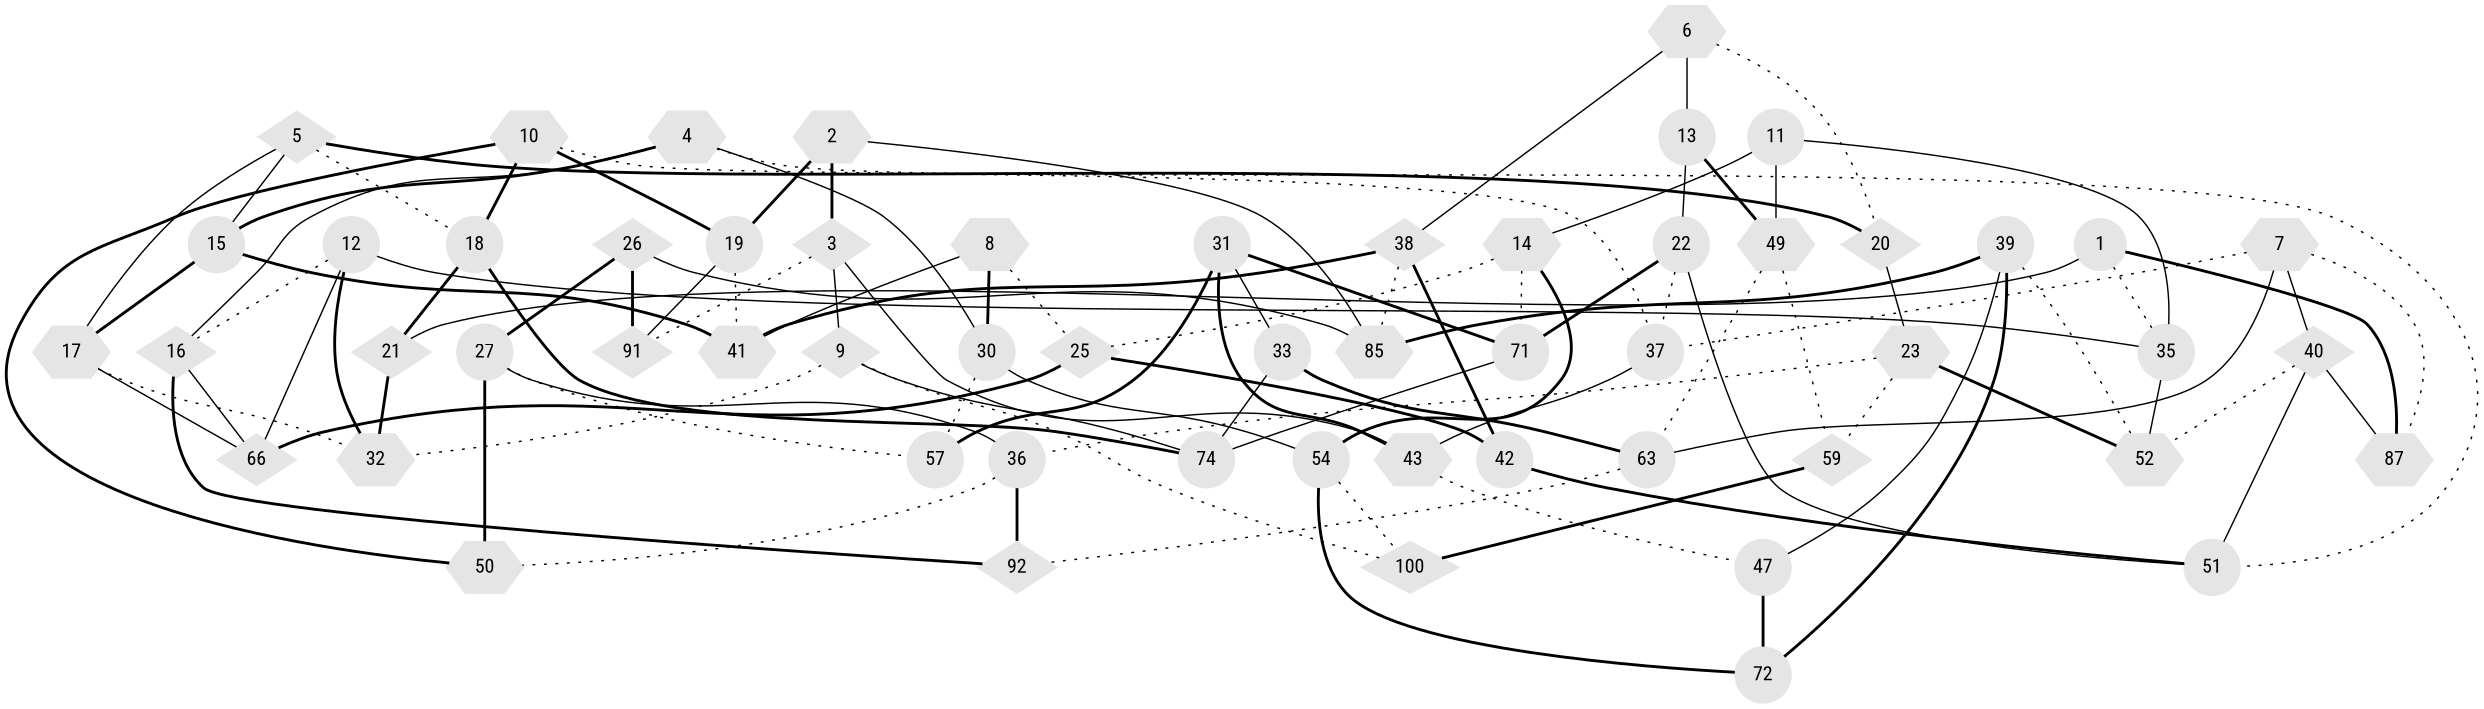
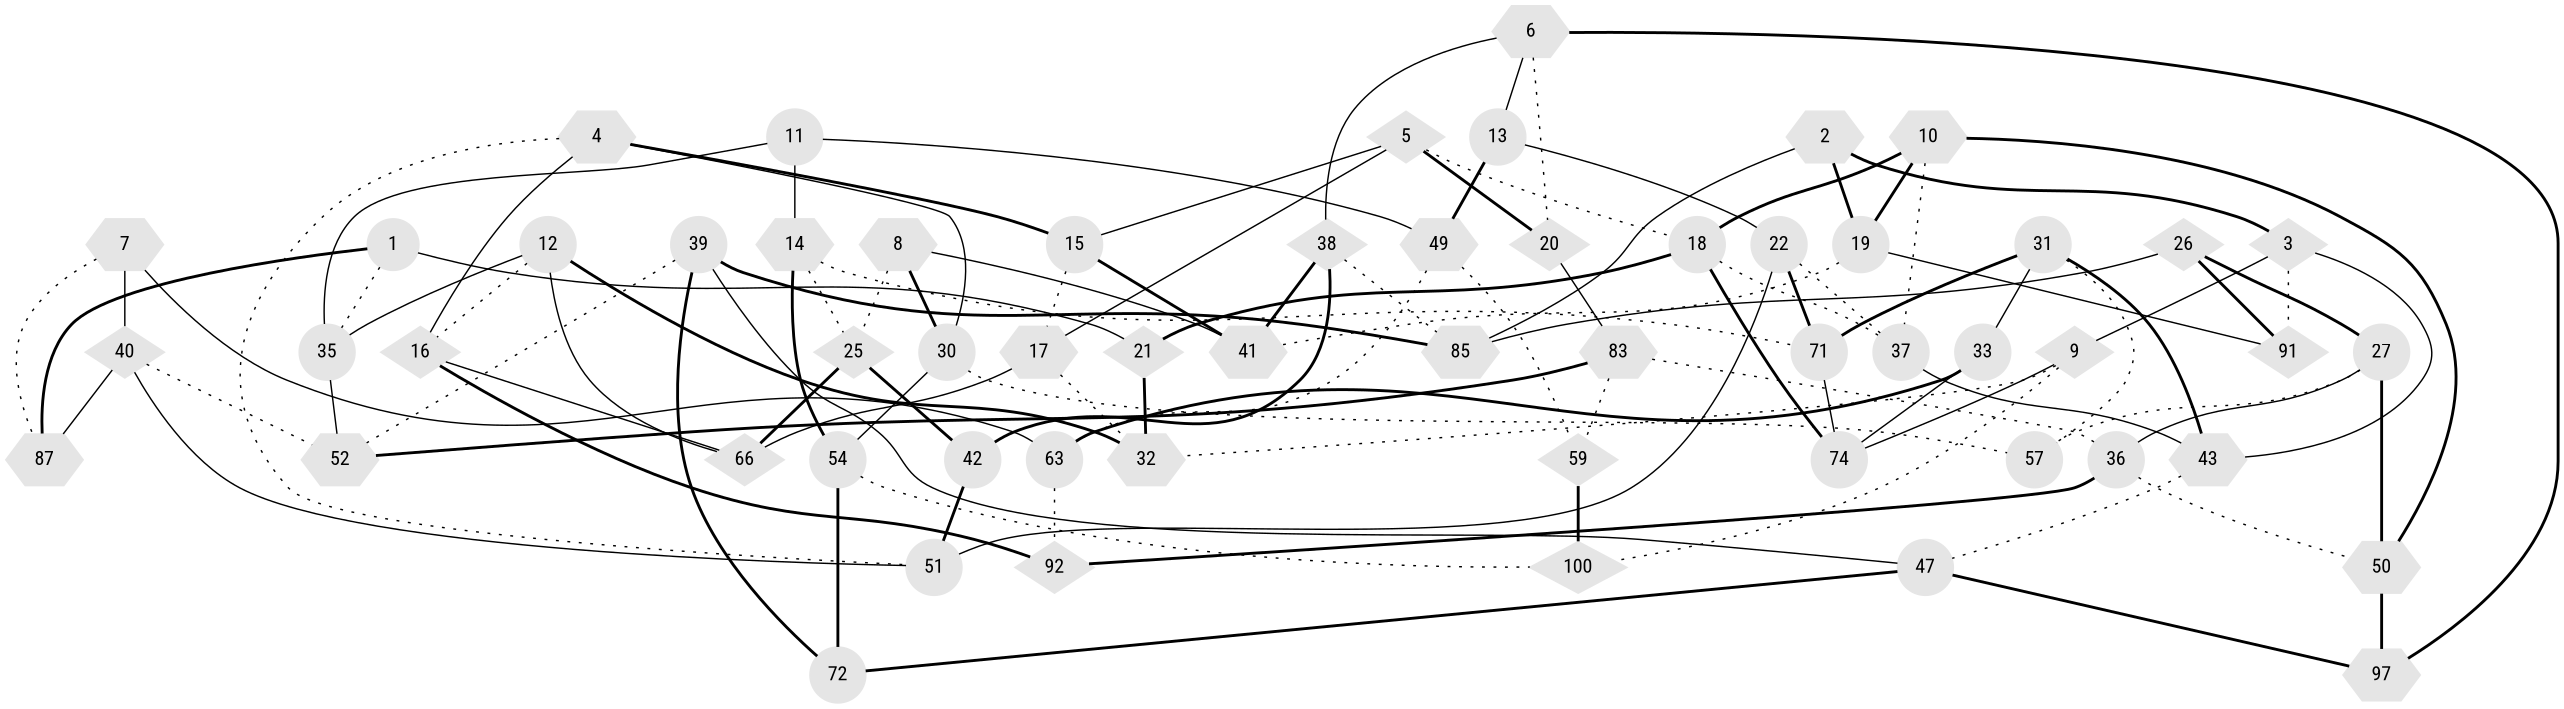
edge "15" -- "17": style bold -> dotted
edge "7" -- "37": now "18" -- "37"
node "23": label "23" -> "83"
edge "31" -- "57": style bold -> dotted
node "97": added
